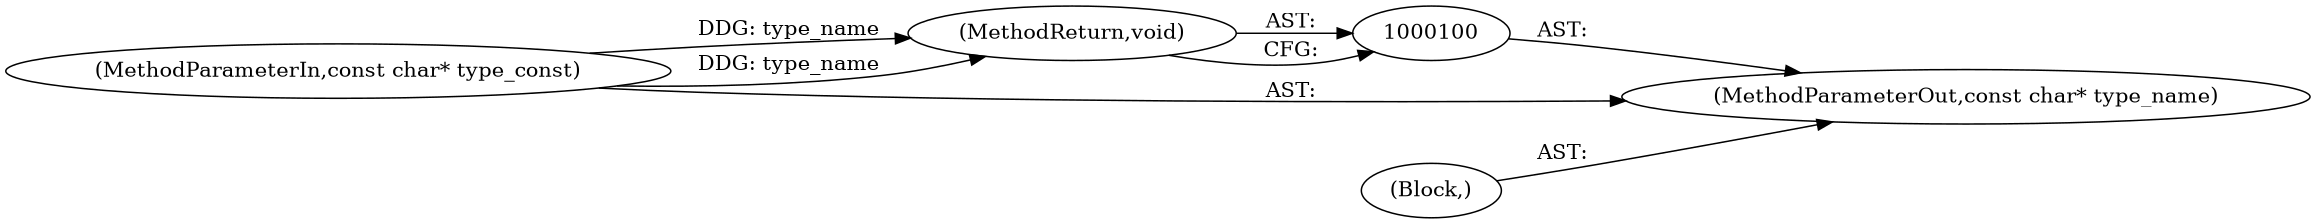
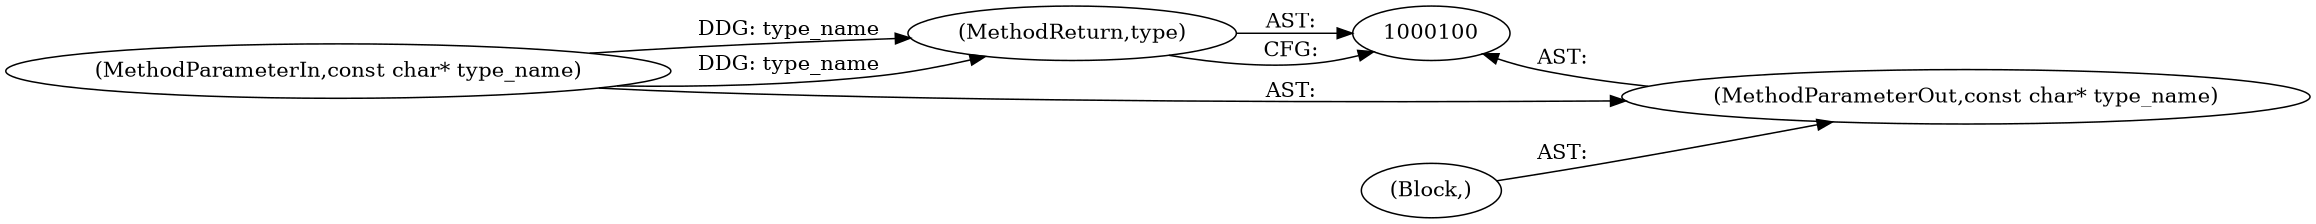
node "(MethodReturn,void)": label "(MethodReturn,void)" -> "(MethodReturn,type)"
edge "1000100" -> "(MethodParameterOut,const char* type_name)": reversed
node "(MethodParameterIn,const char* type_const)": label "(MethodParameterIn,const char* type_const)" -> "(MethodParameterIn,const char* type_name)"
